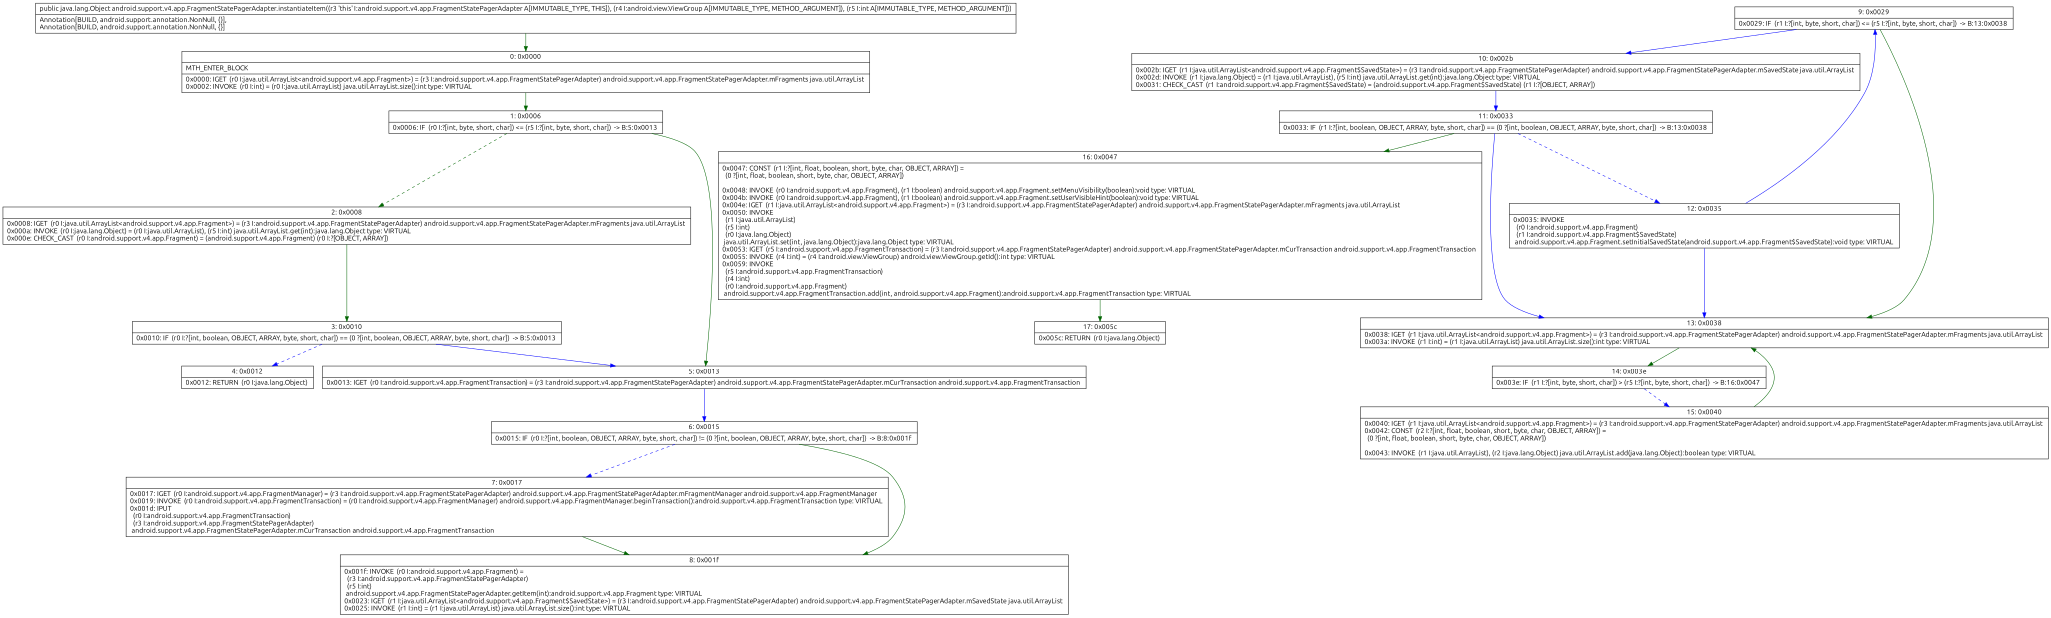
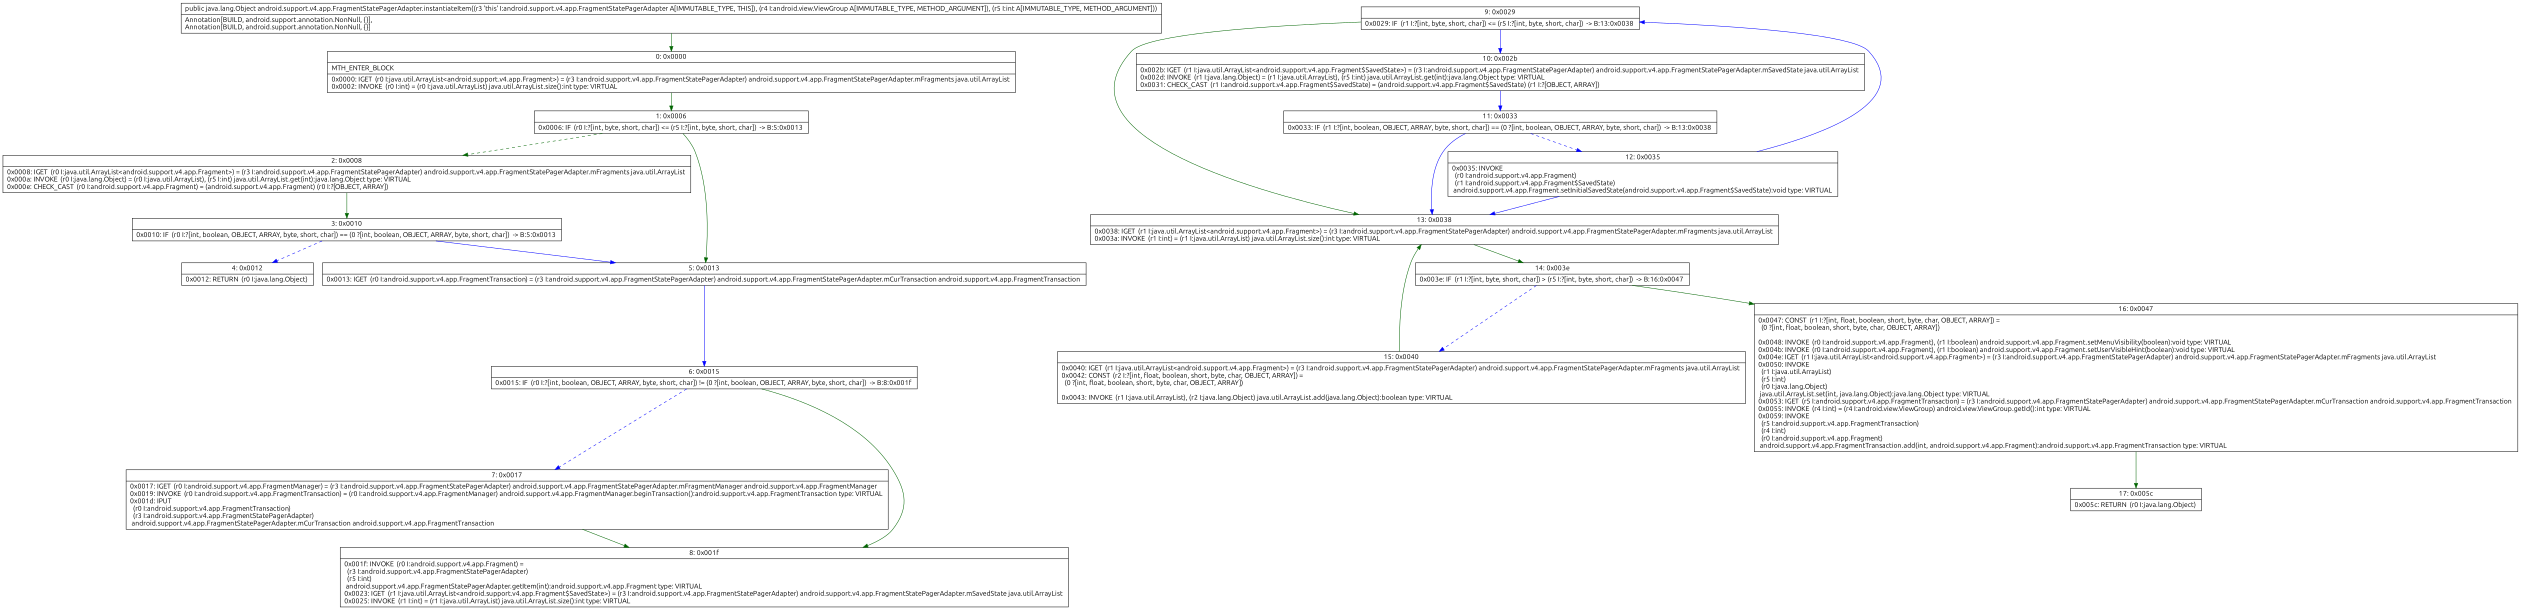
edge "11: 0x0033" -> "16: 0x0047": now "14: 0x003e" -> "16: 0x0047"
